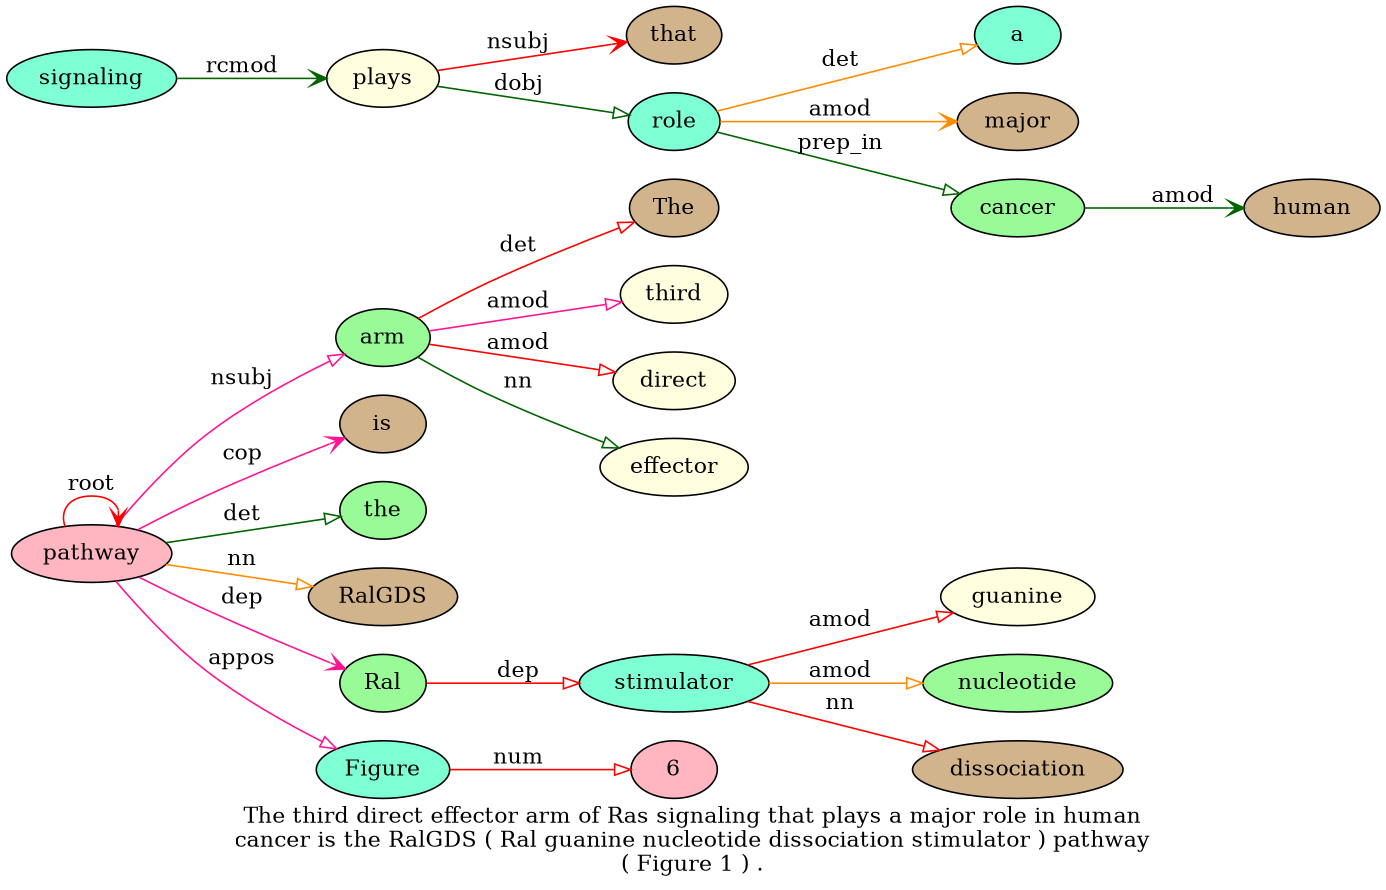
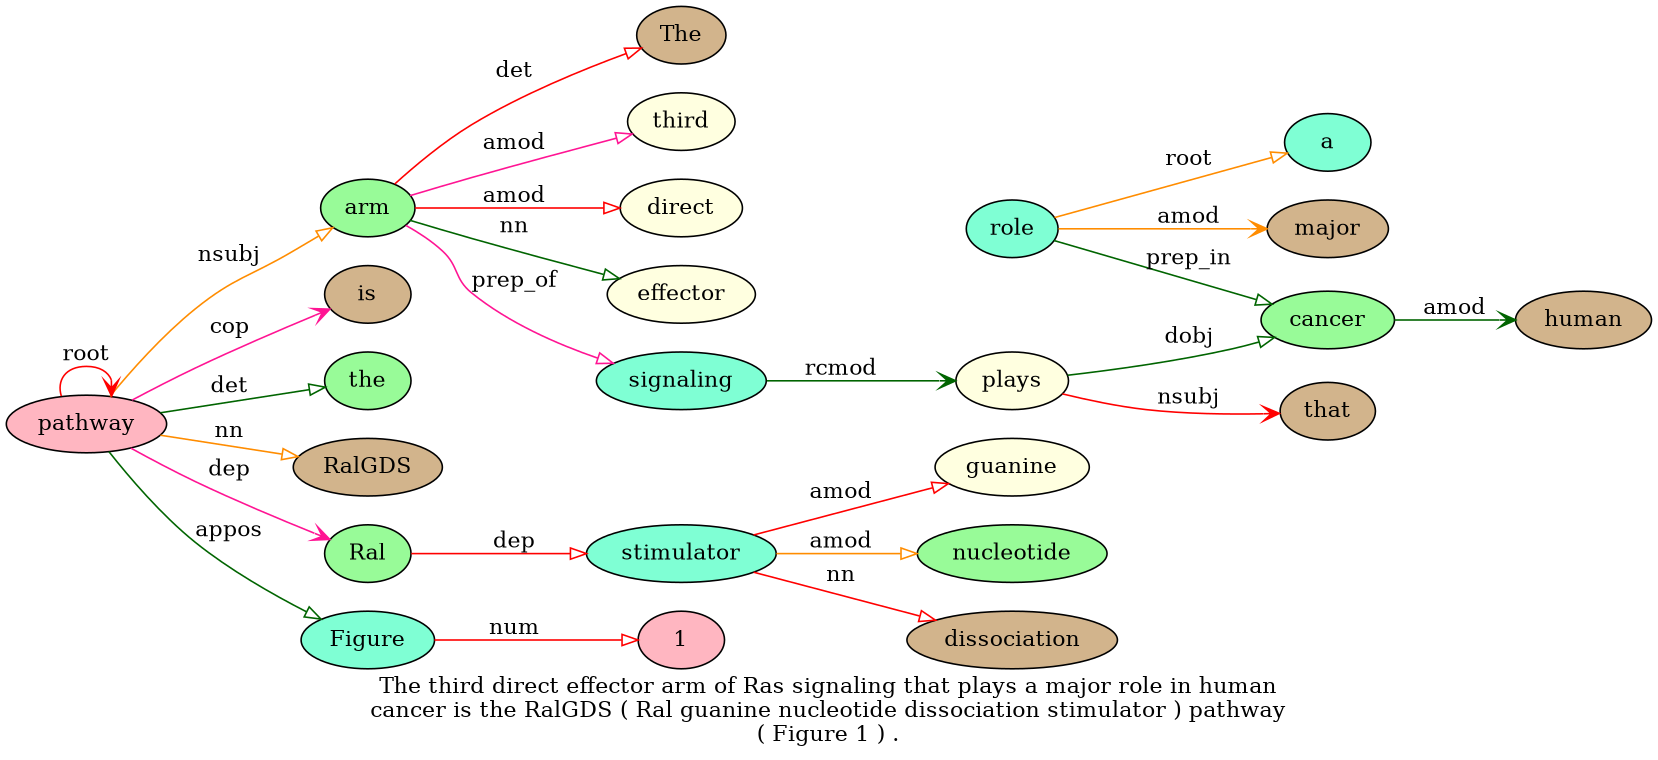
edge "role" -> "a": label "det" -> "root"
edge "plays" -> "role": now "plays" -> "cancer"
edge "arm" -> "signaling": added, label "prep_of"
edge "pathway" -> "arm": color deeppink -> darkorange
edge "pathway" -> "Figure": color deeppink -> darkgreen
node "6": label "6" -> "1"
